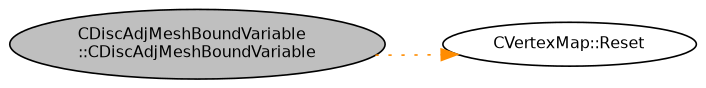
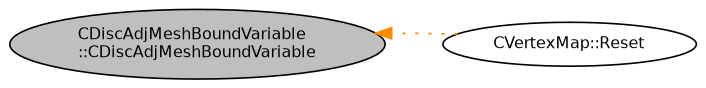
edge "CDiscAdjMeshBoundVariable ::CDiscAdjMeshBoundVariable" -> "CVertexMap::Reset": reversed
